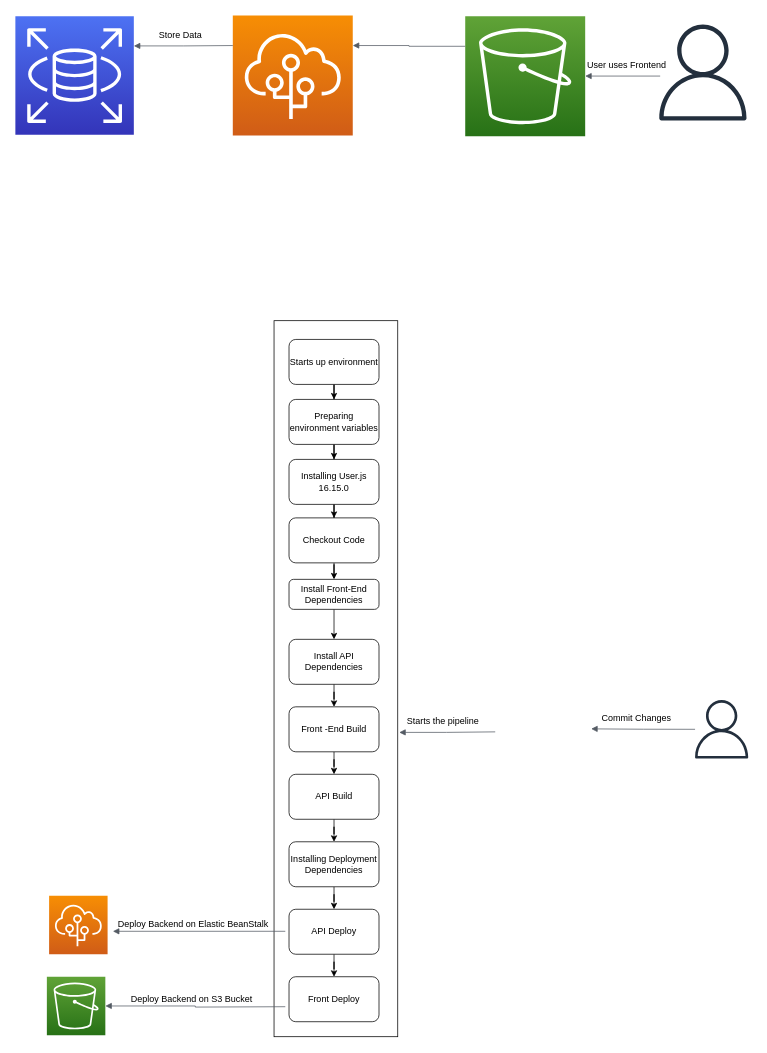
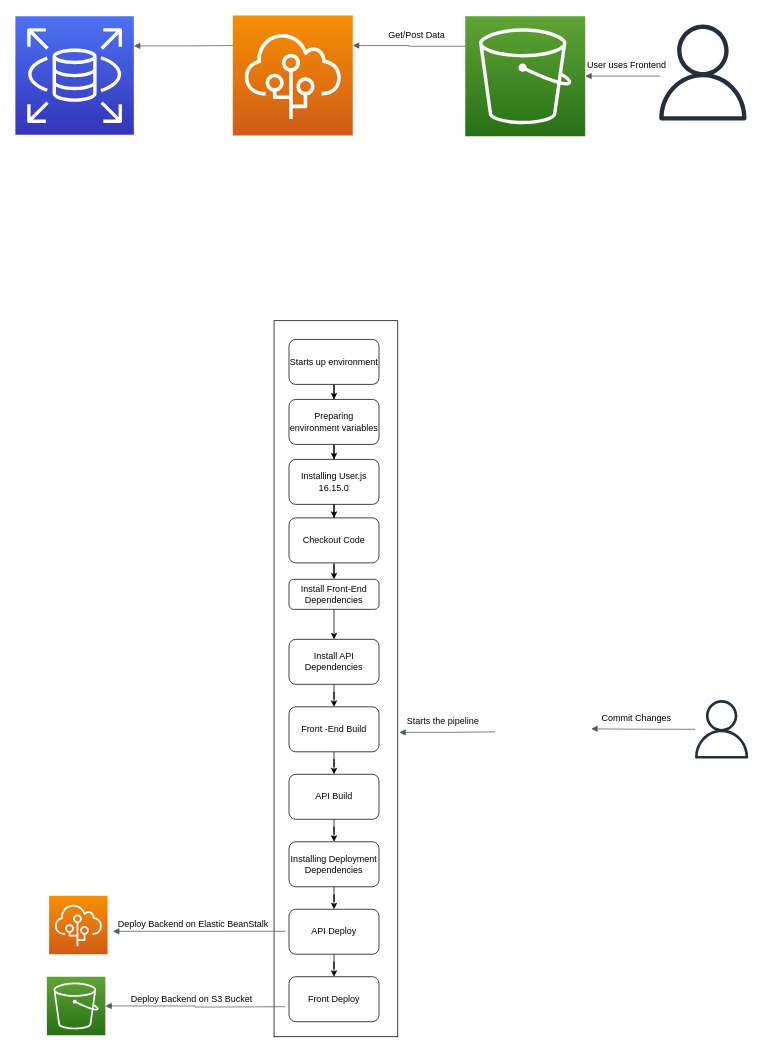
node "Store Data": removed
node "Get/Post Data": added
